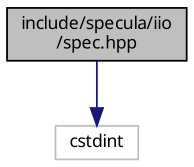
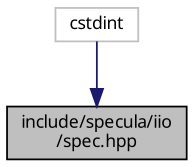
edge "include/specula/iio /spec.hpp" -> "cstdint": reversed
